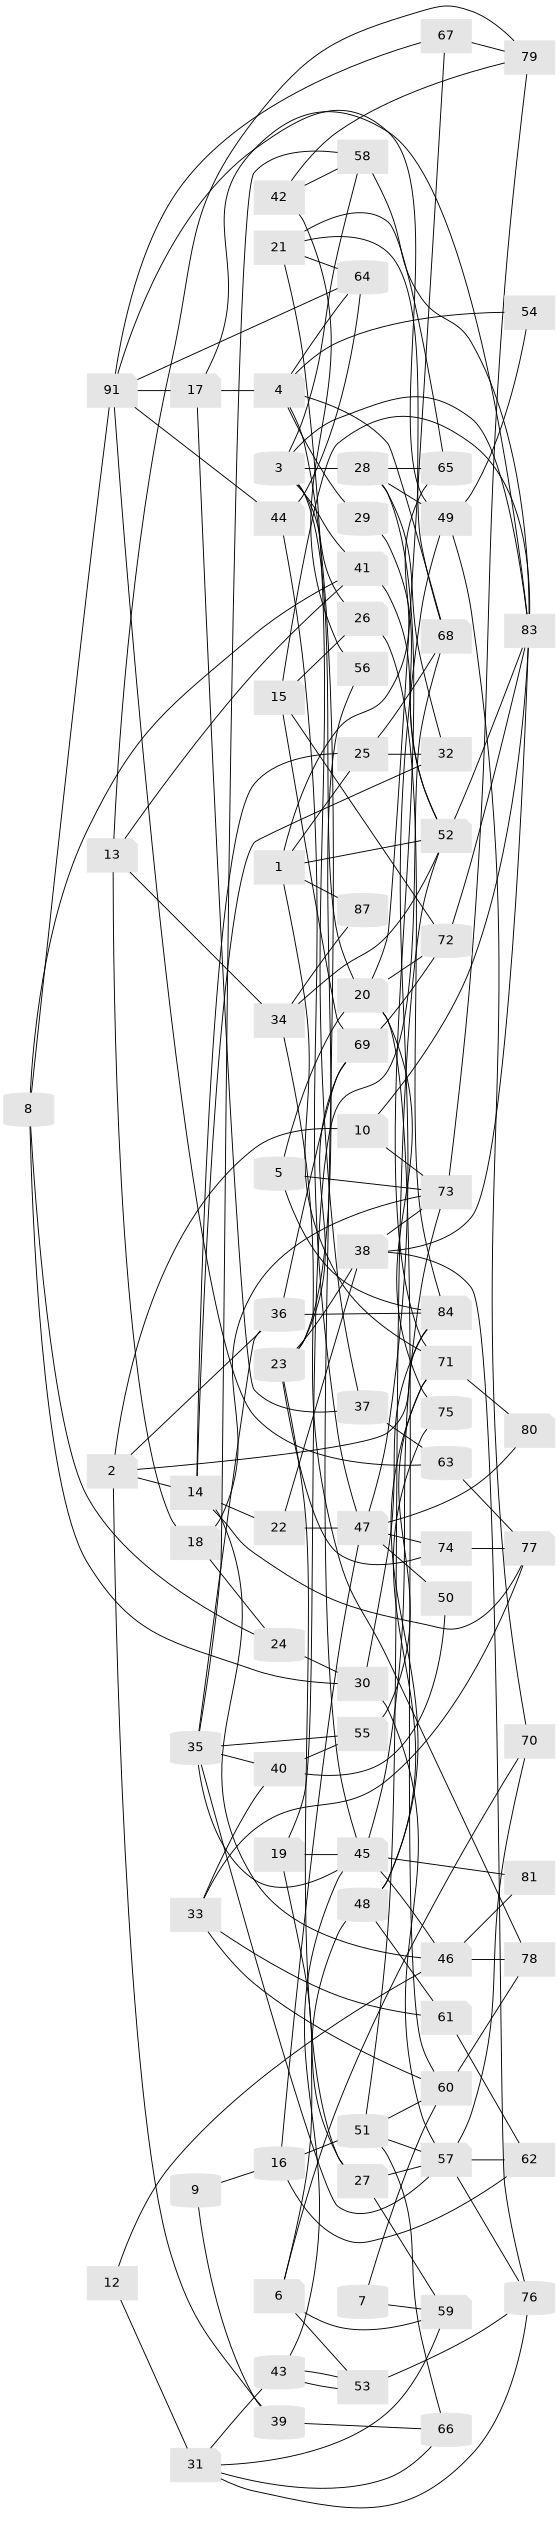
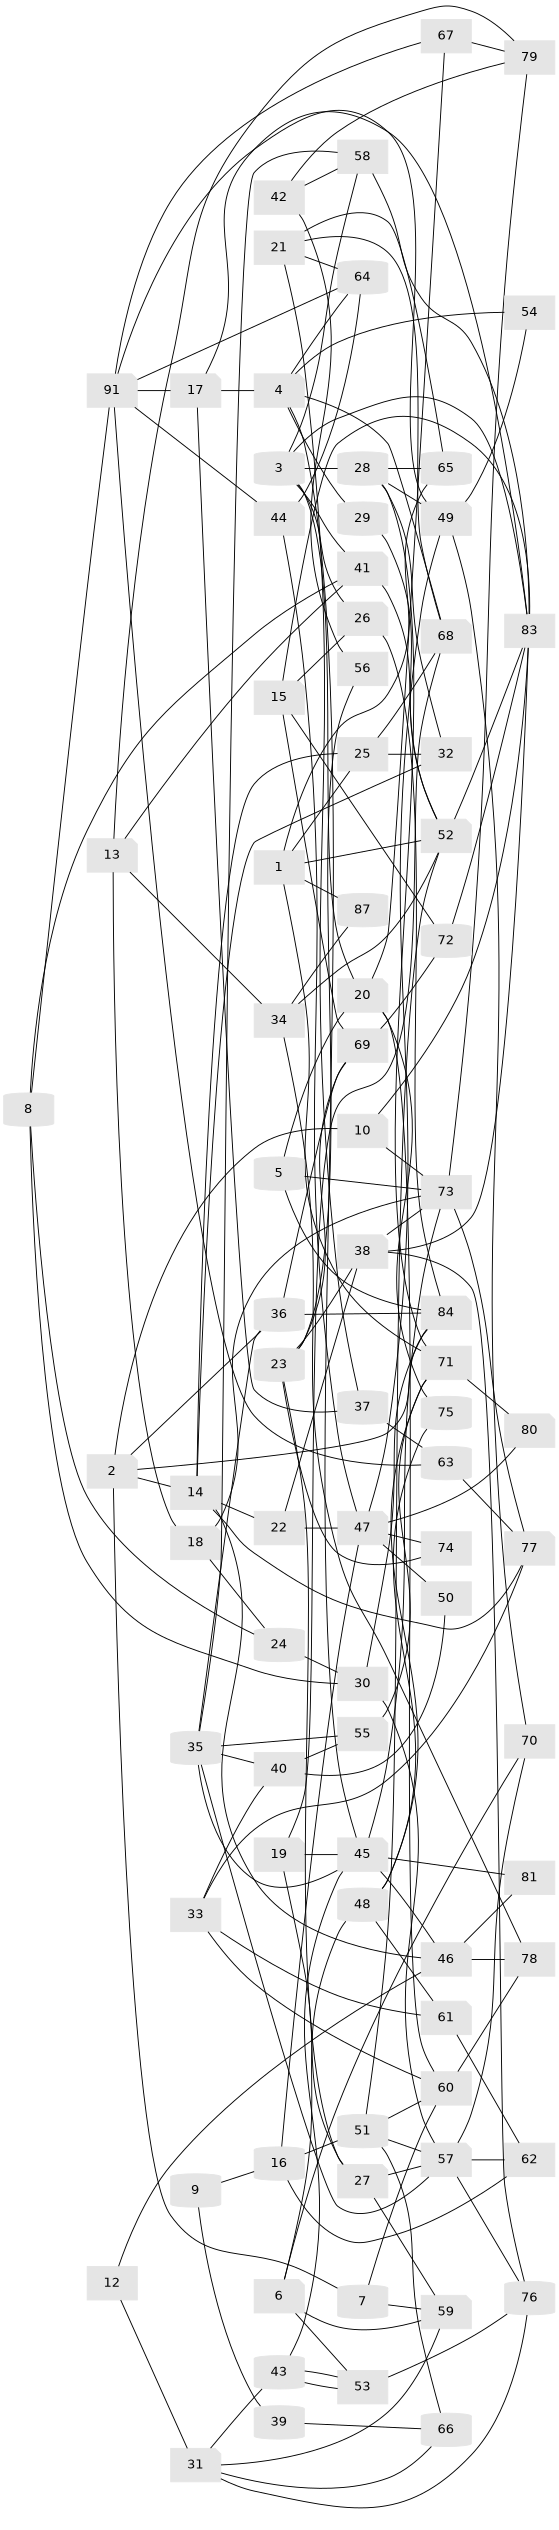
edge "72" -- "20": removed
edge "74" -- "77": now "73" -- "77"
edge "2" -- "39": now "2" -- "7"
